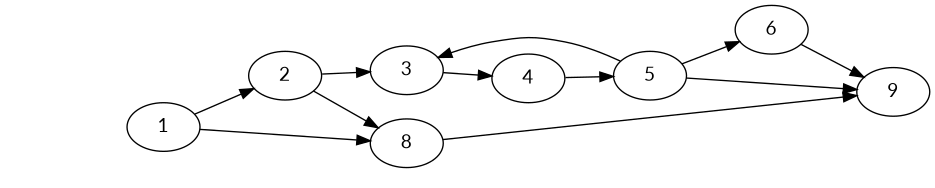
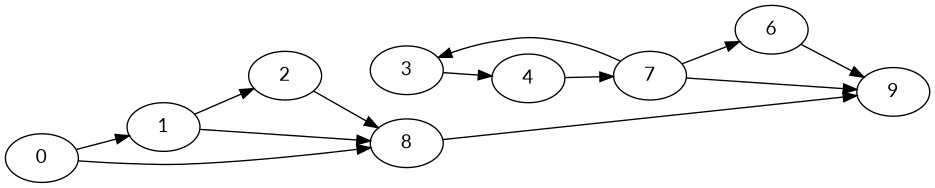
edge "2" -> "3": removed
node "5": label "5" -> "7"
node "0": added
